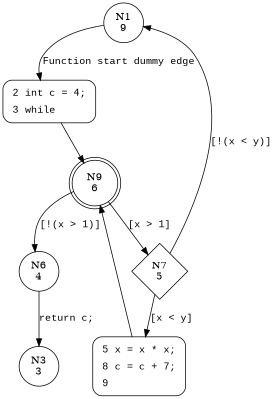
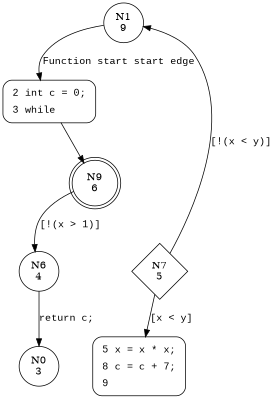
edge "N1 9" -> "2": label "Function start dummy edge" -> "Function start start edge"
node "2": text "int c = 4;" -> "int c = 0;"
edge "N9 6" -> "N7 5": removed, label "[x > 1]"
edge "5" -> "N9 6": removed
node "N3 3": label "N3 3" -> "N0 3"
